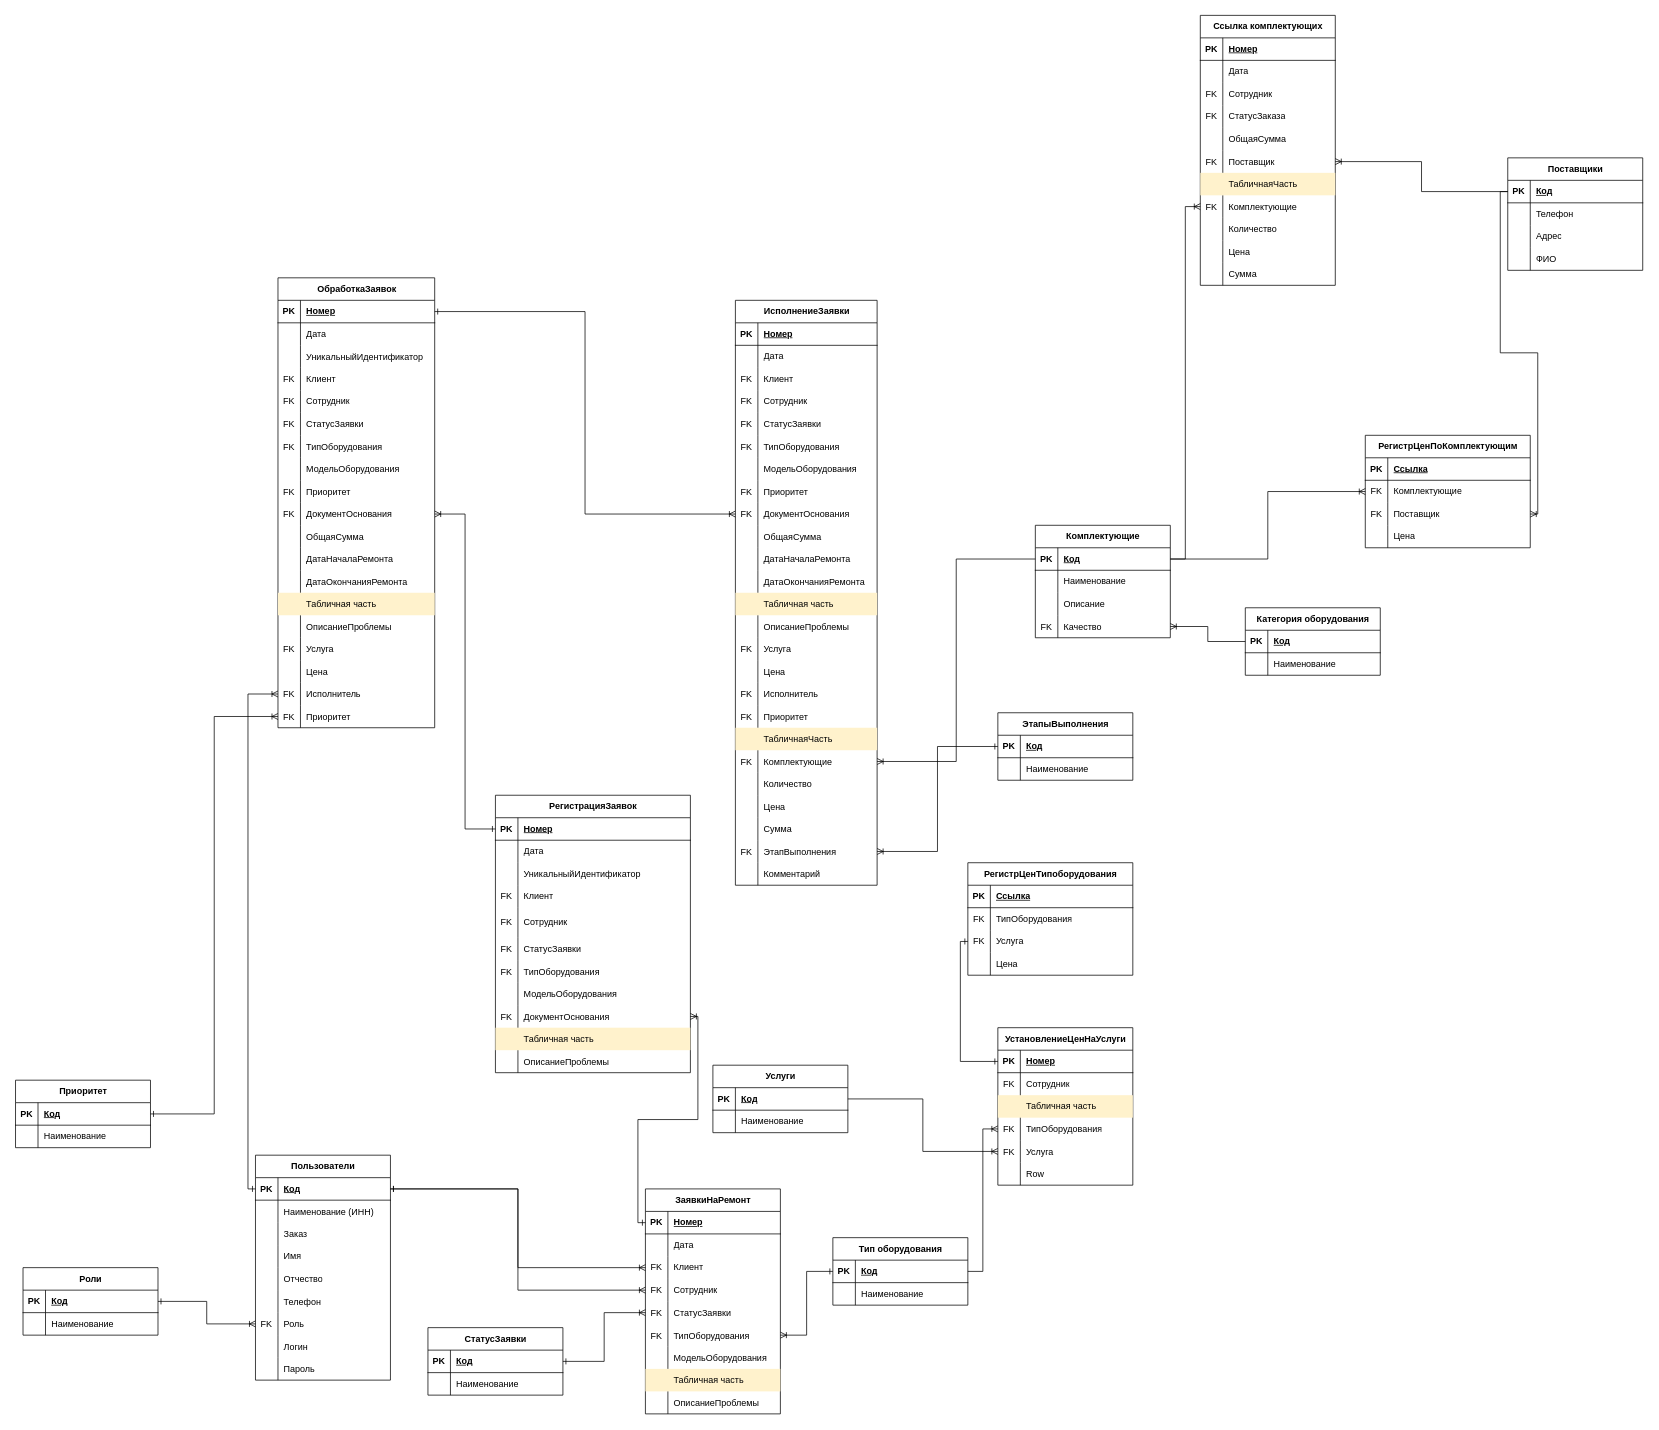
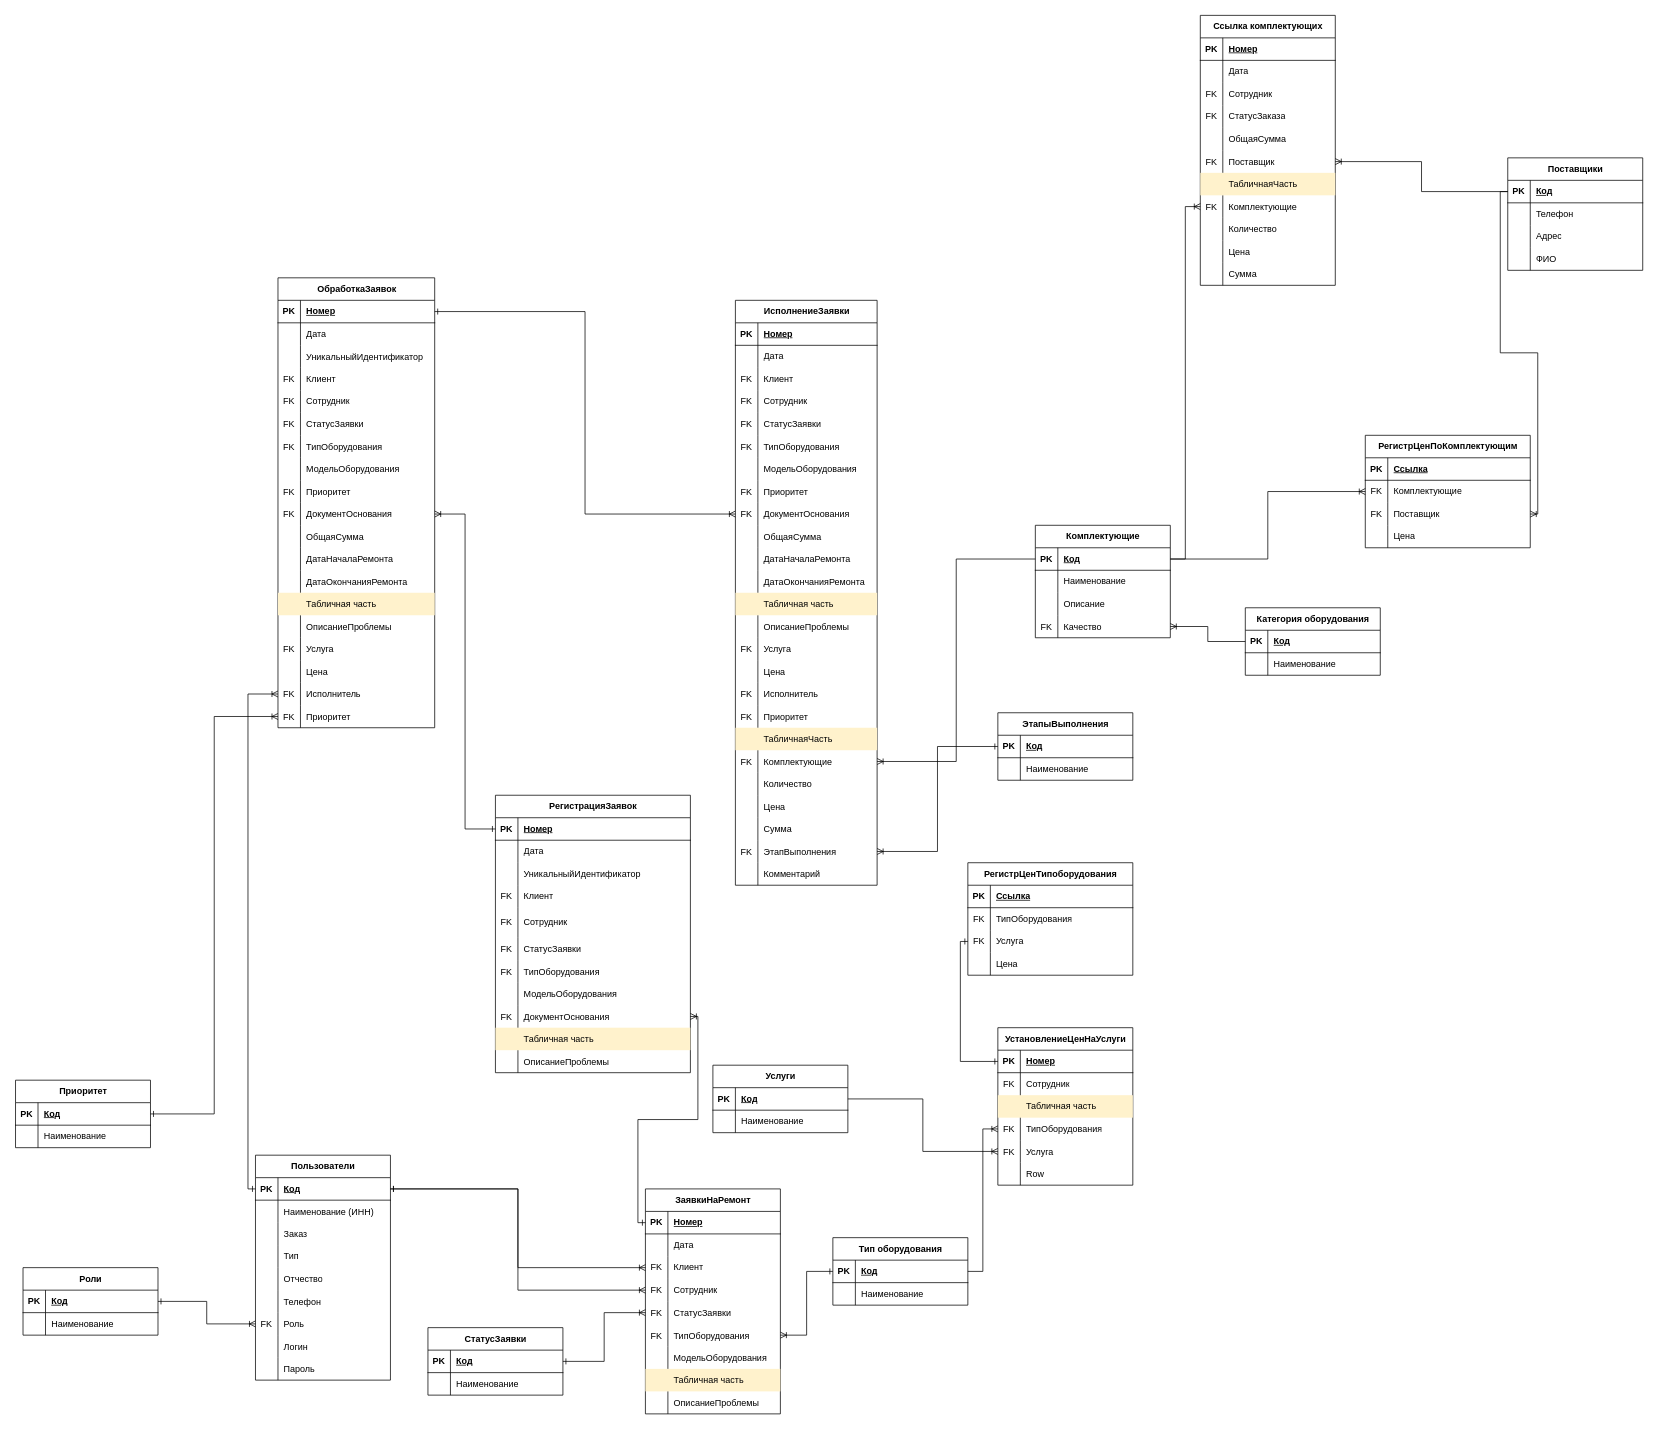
node "Имя": label "Имя" -> "Тип"
